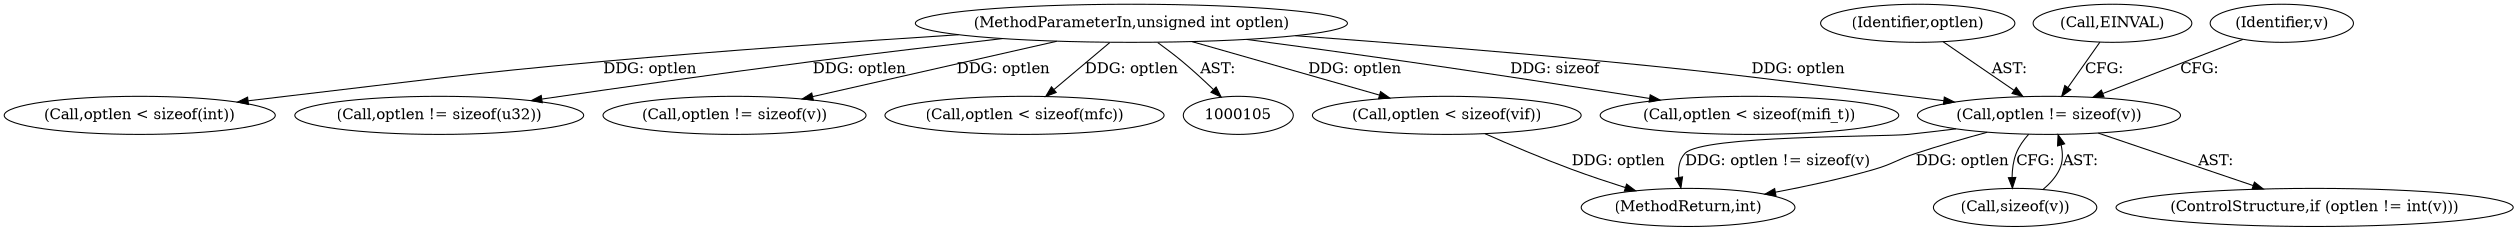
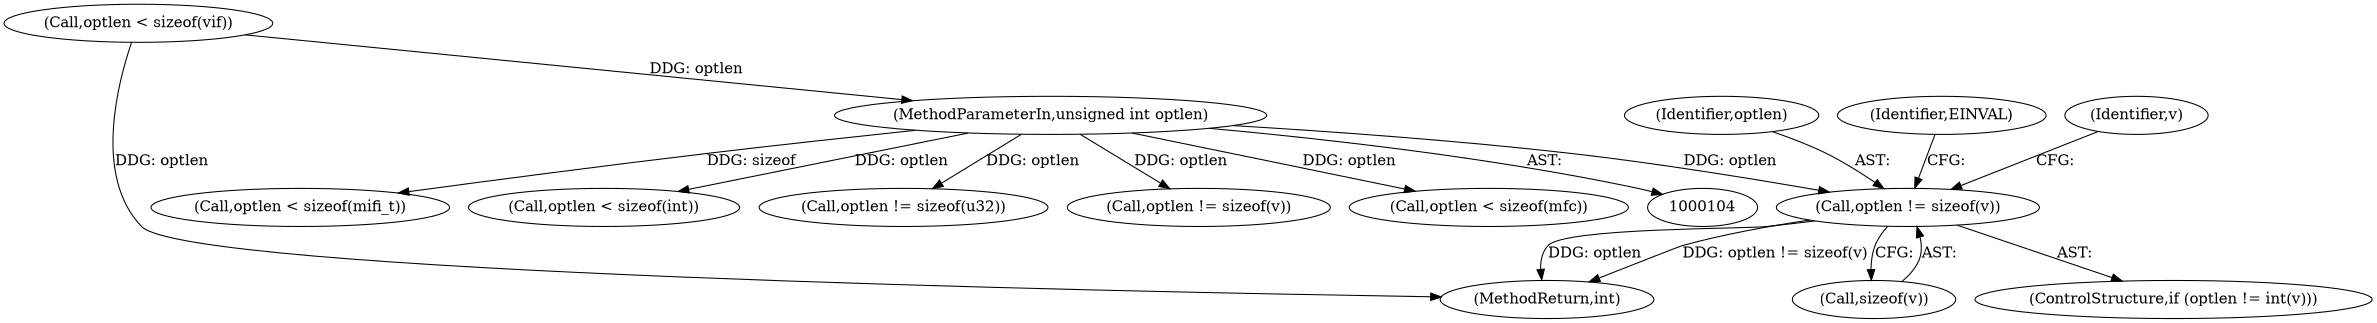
node "(Call,EINVAL)": label "(Call,EINVAL)" -> "(Identifier,EINVAL)"
edge "(MethodParameterIn,unsigned int optlen)" -> "(Call,optlen < sizeof(vif))": reversed
node "1000105": label "1000105" -> "1000104"
